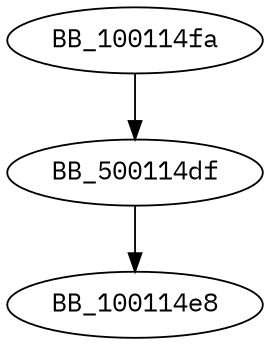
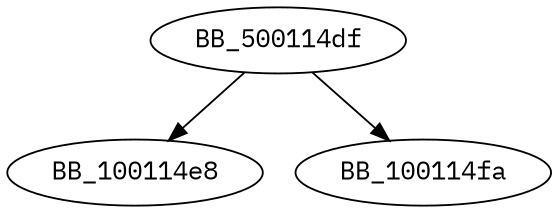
edge "BB_100114fa" -> "BB_500114df": reversed
